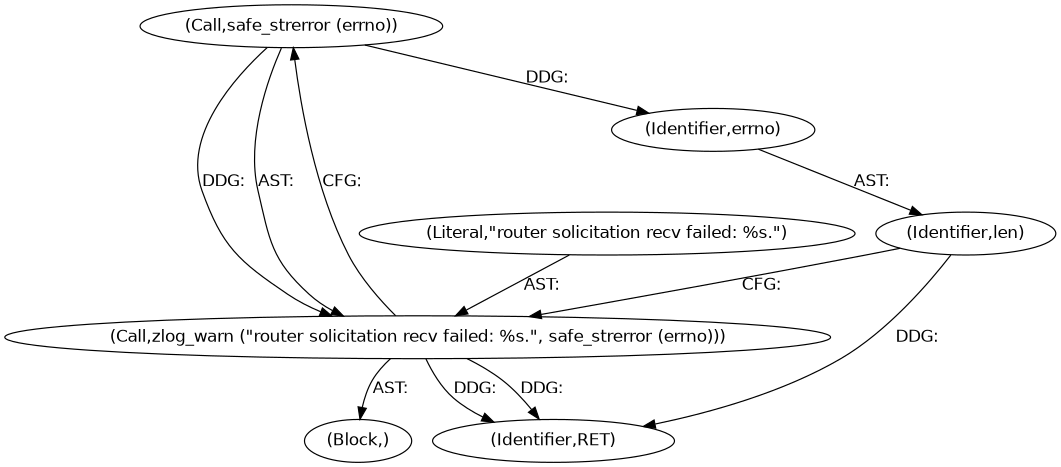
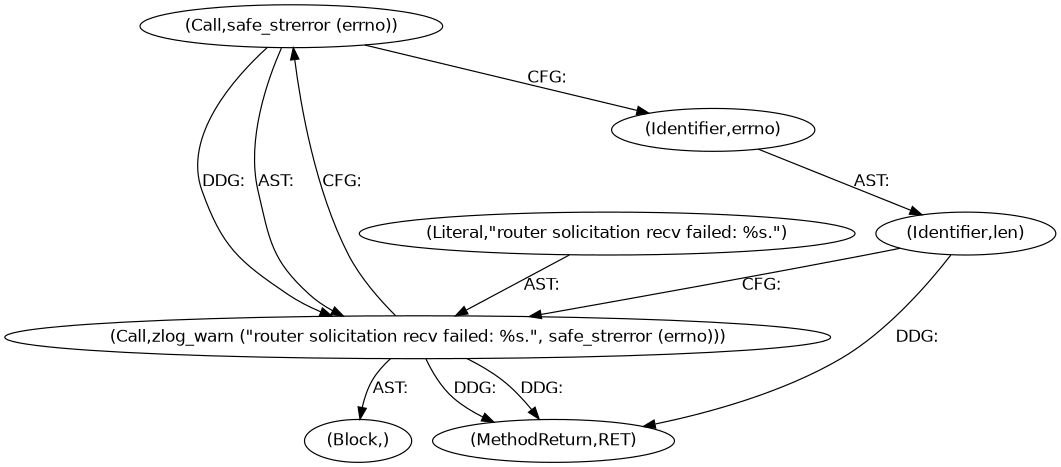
edge "(Call,safe_strerror (errno))" -> "(Identifier,errno)": label "DDG: " -> "CFG: "
node "(Identifier,RET)": label "(Identifier,RET)" -> "(MethodReturn,RET)"
